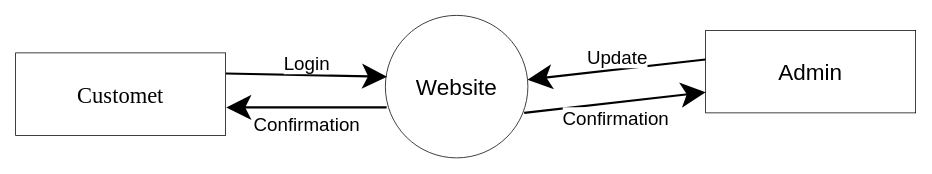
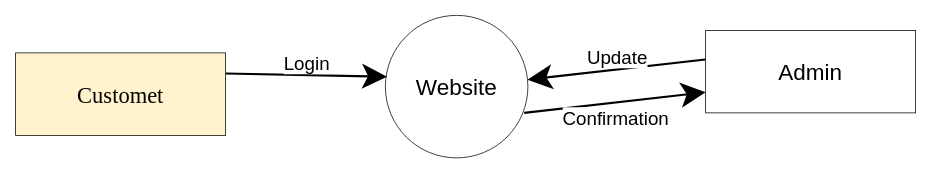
node "Customet": fillcolor #ffffff -> #fff2cc
edge "Website" -> "Customet": removed, label "Confirmation"
